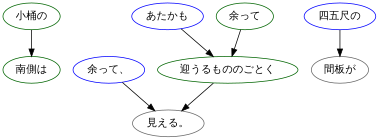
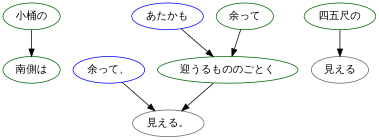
node "四五尺の": color blue -> darkgreen
node "間板が": label "間板が" -> "見える"
